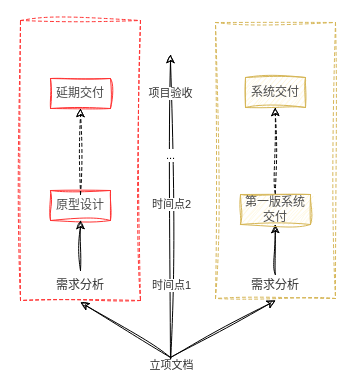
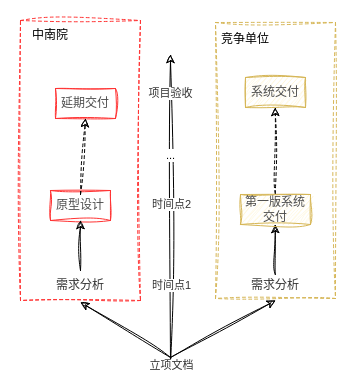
node "中南院": added
node "竞争单位": added
node "延期交付": moved (81, 94) -> (86, 104)
